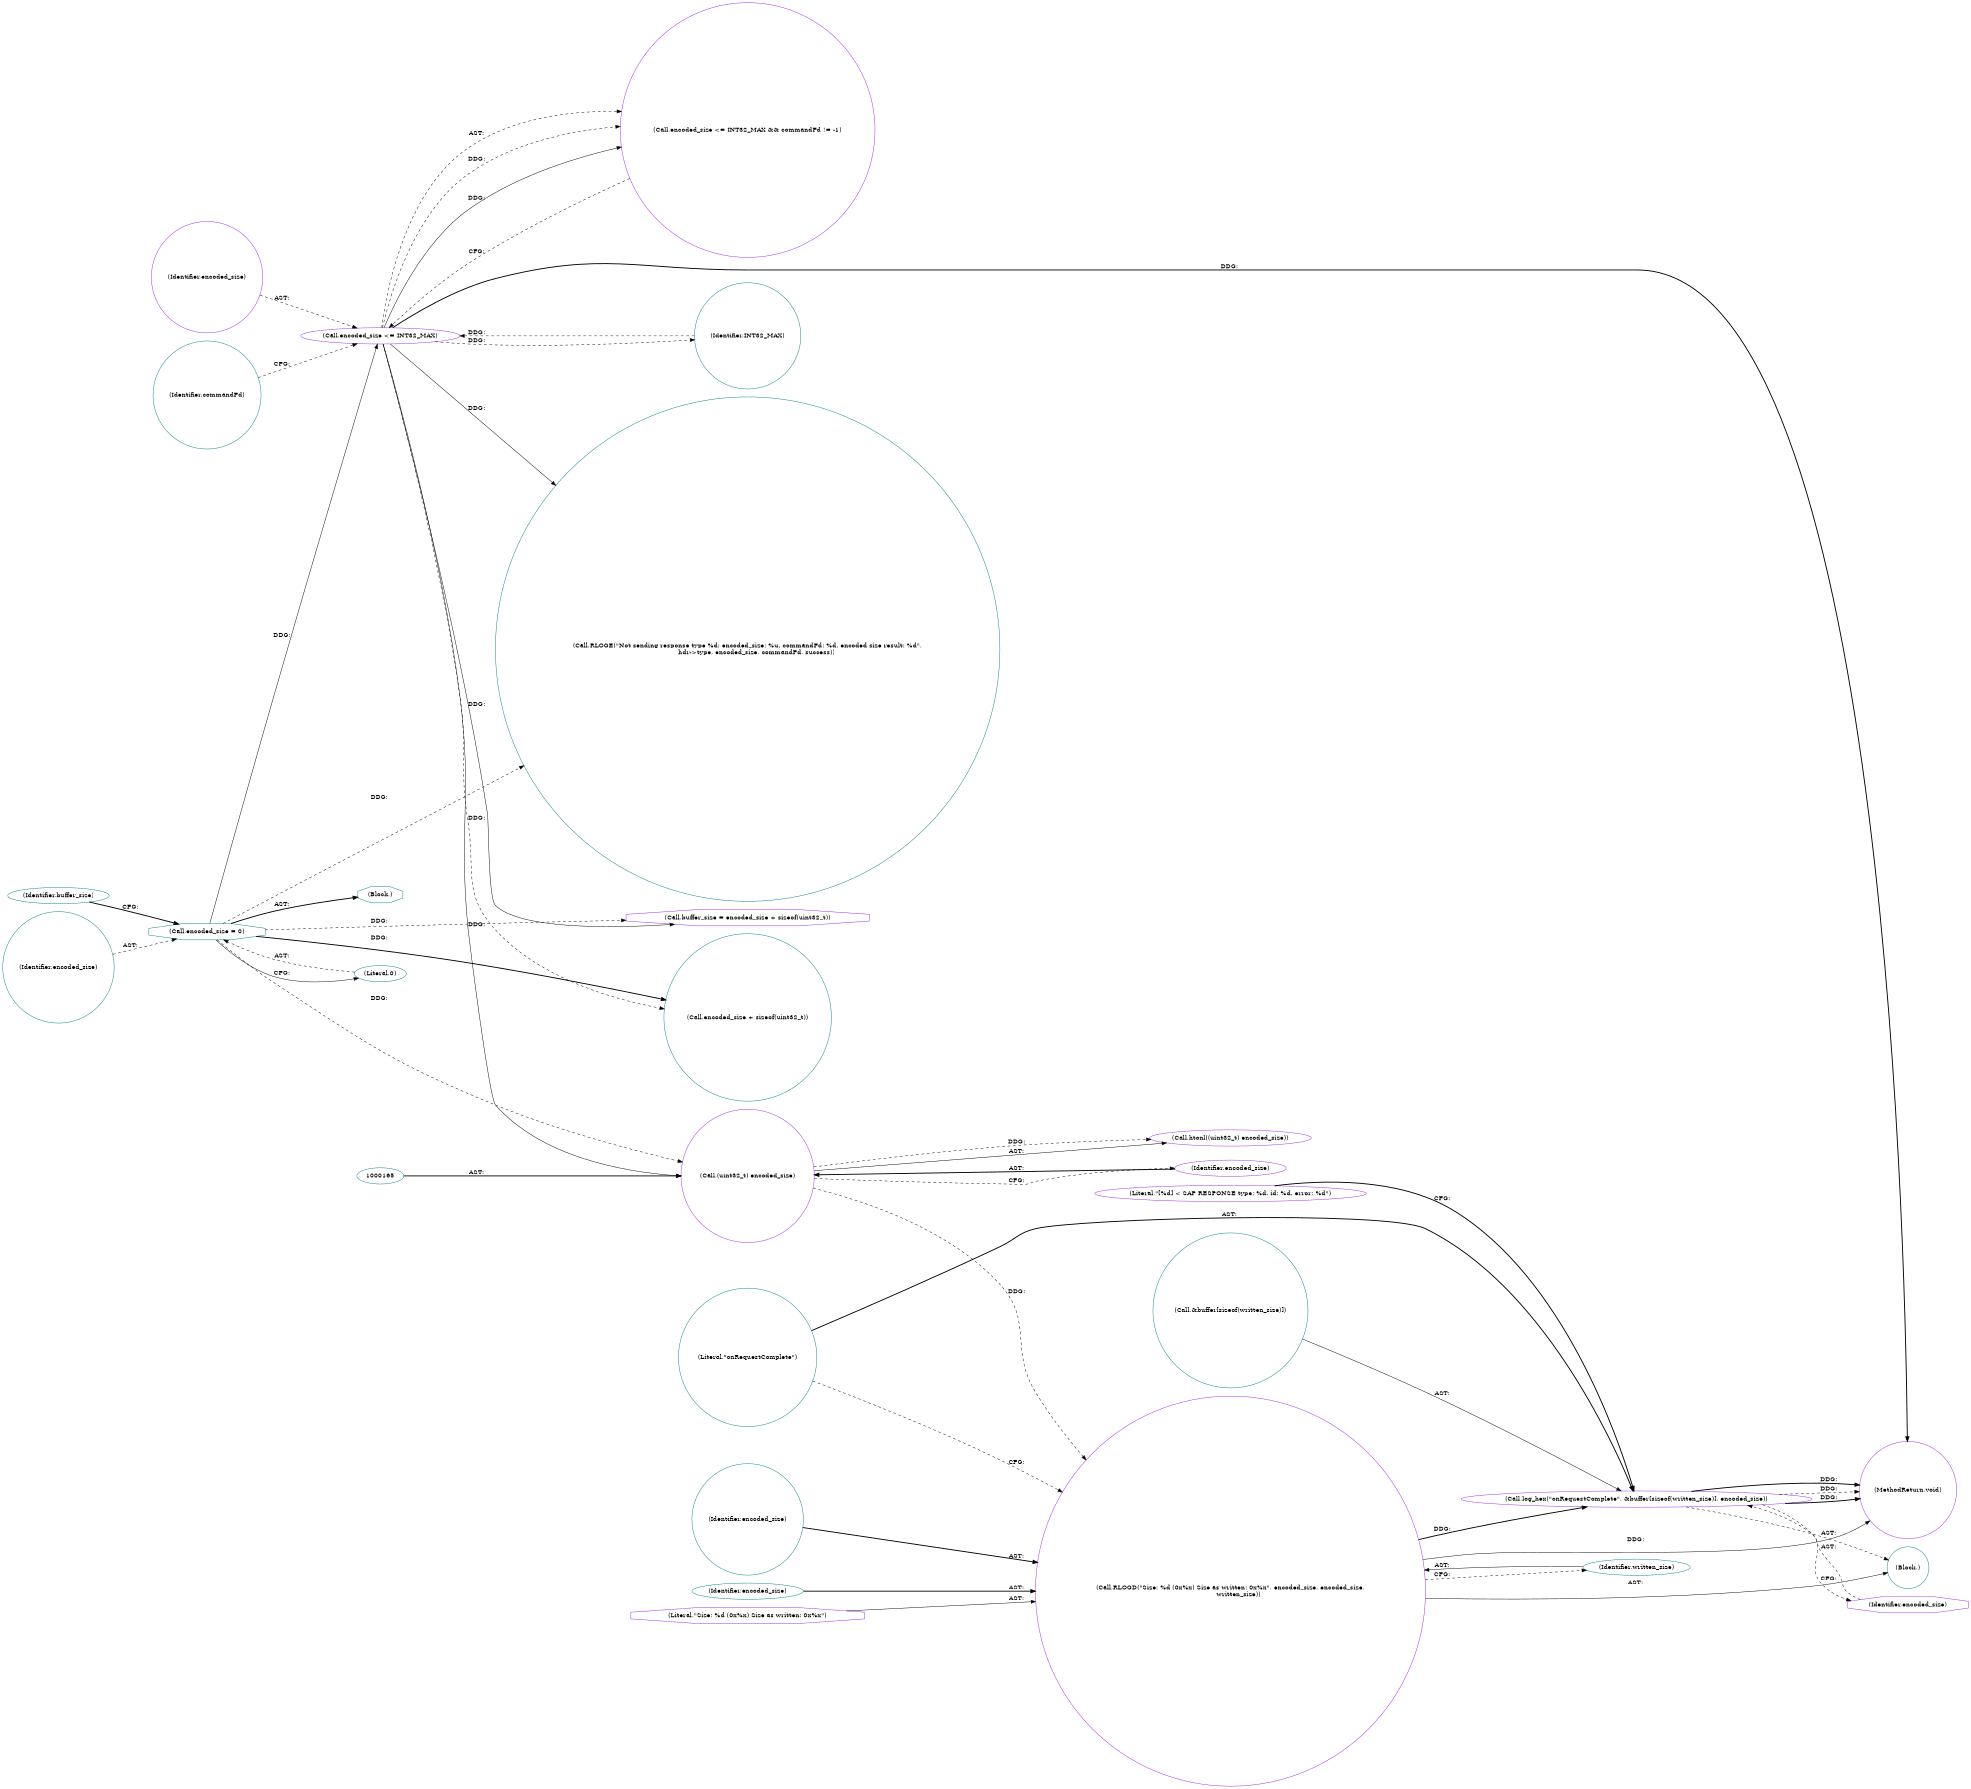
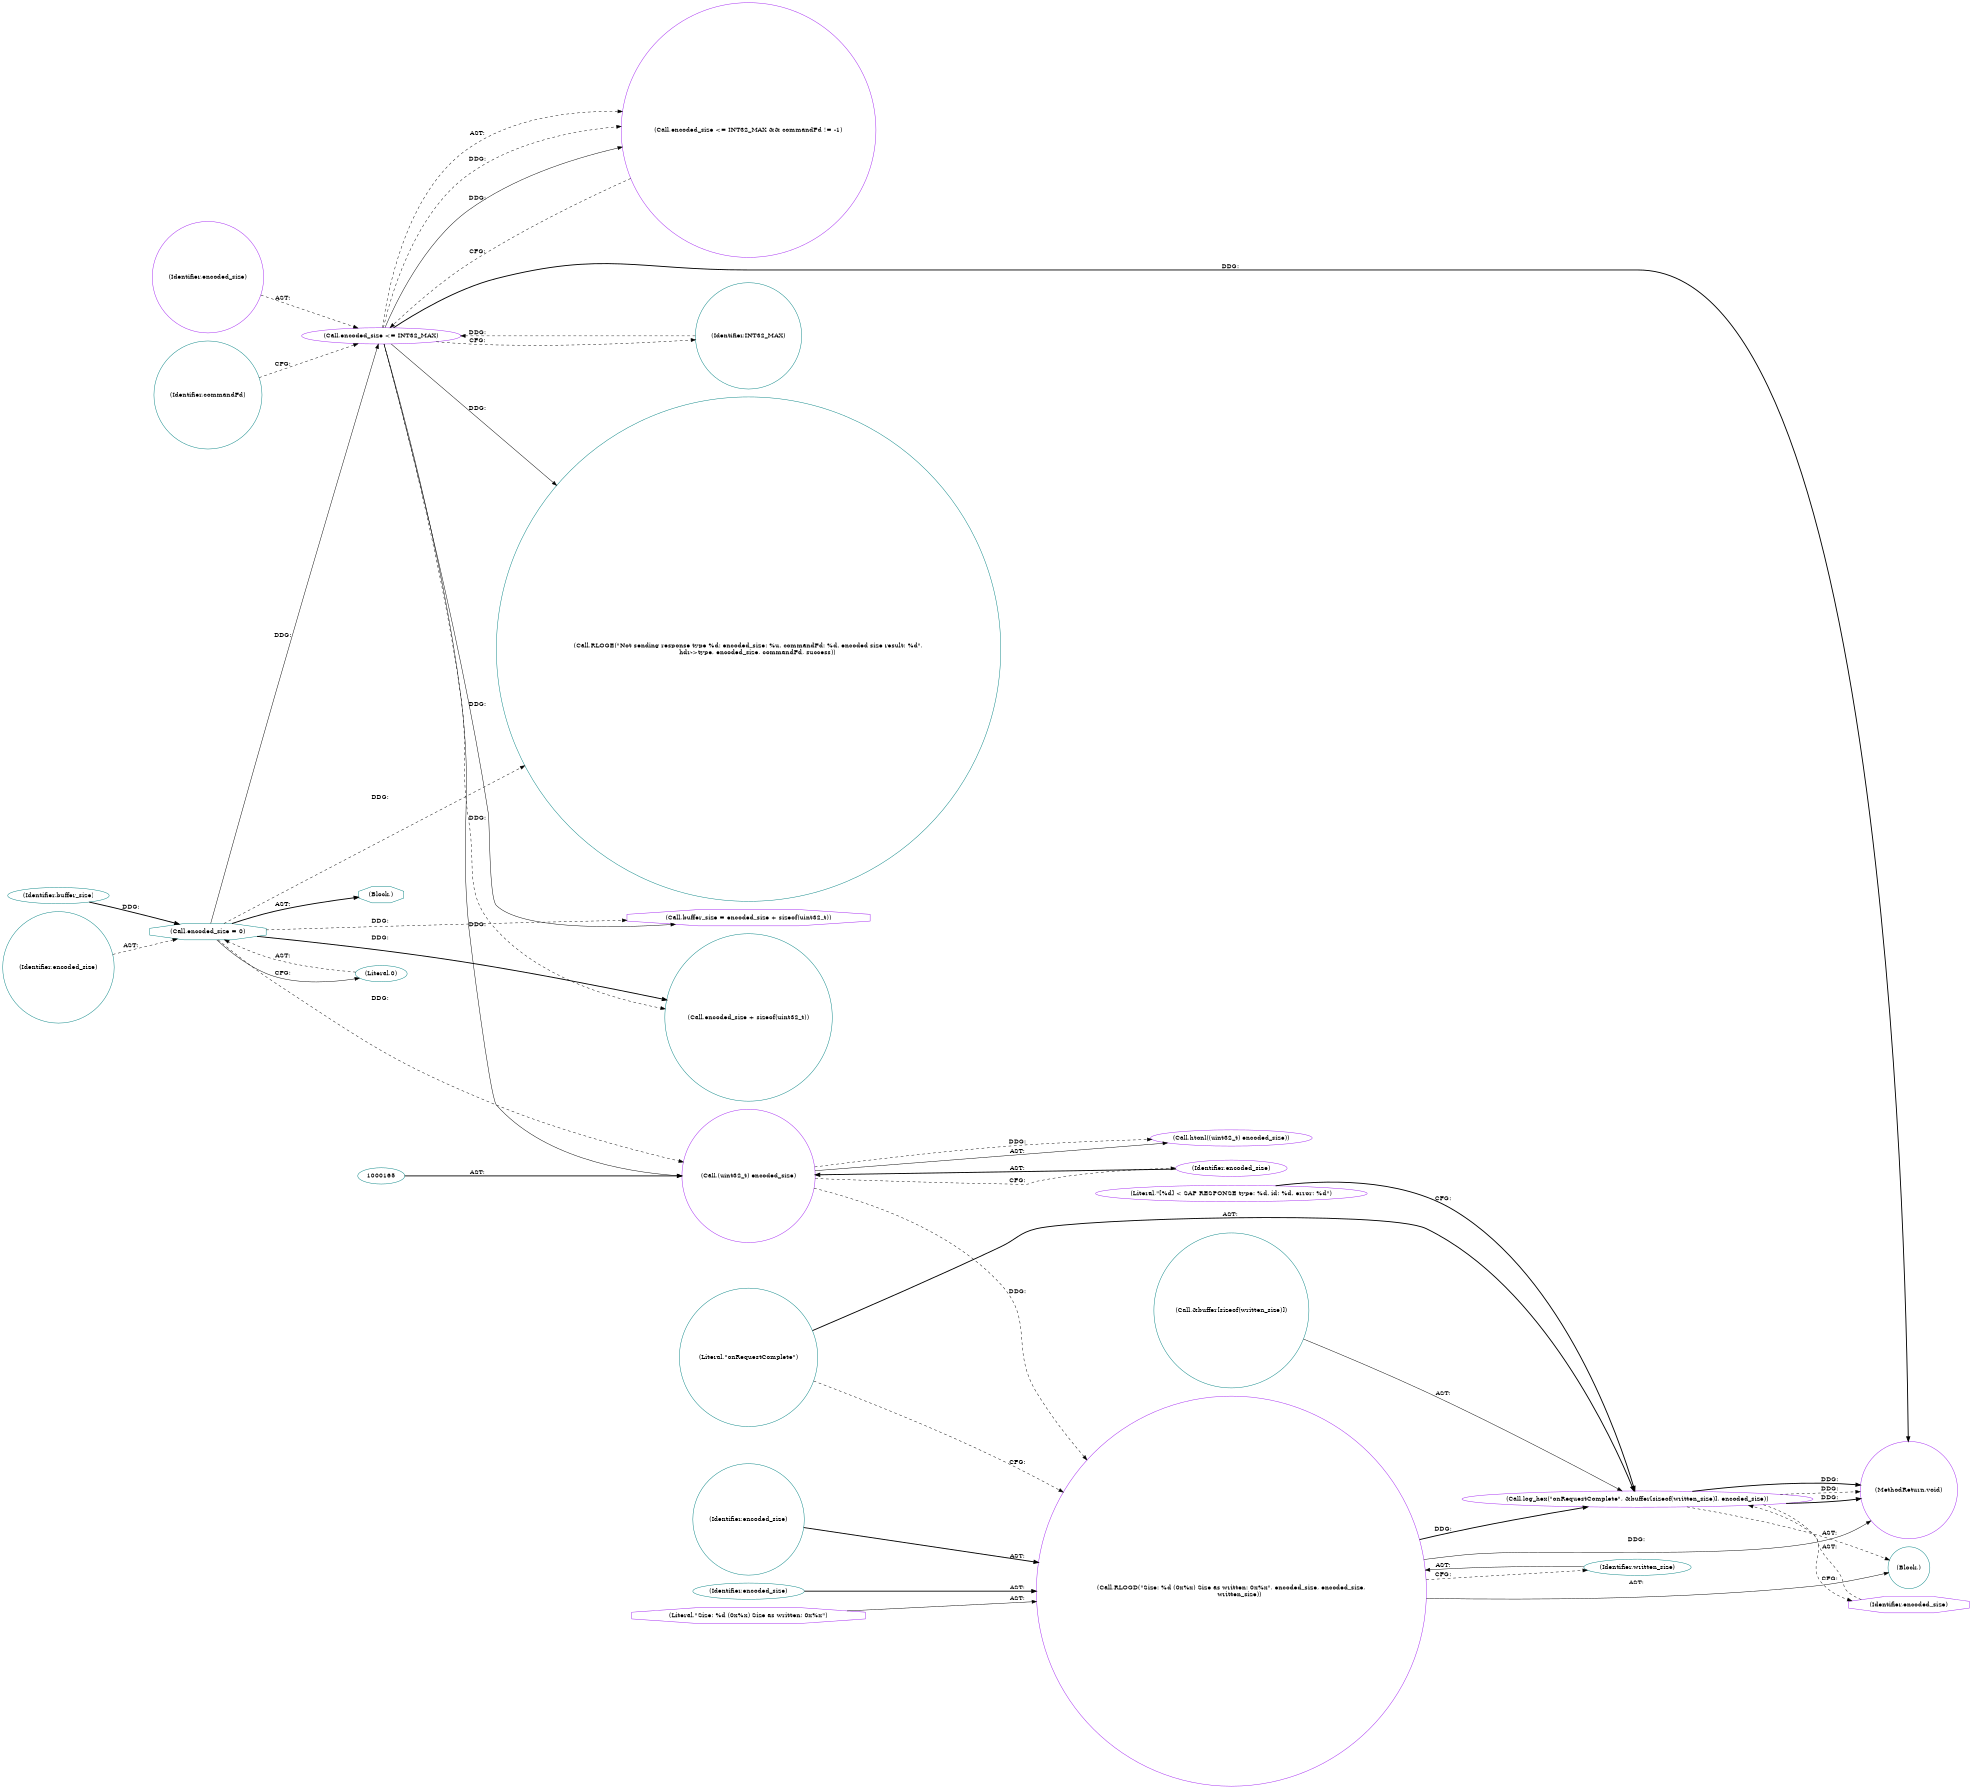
edge "(Call,encoded_size <= INT32_MAX)" -> "(Identifier,INT32_MAX)": label "DDG: " -> "CFG: "
edge "(Identifier,buffer_size)" -> "(Call,encoded_size = 0)": label "CFG: " -> "DDG: "
